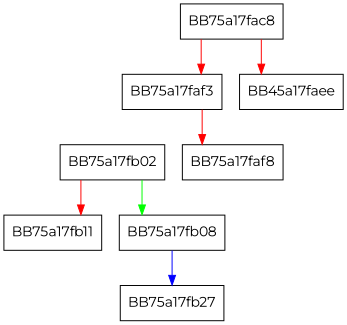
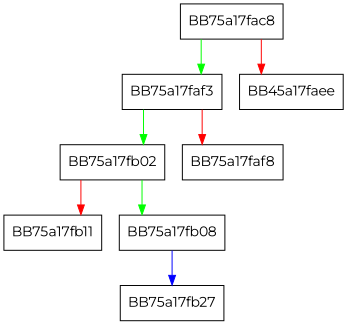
edge "BB75a17fac8" -> "BB75a17faf3": color red -> green
edge "BB75a17faf3" -> "BB75a17fb02": added
